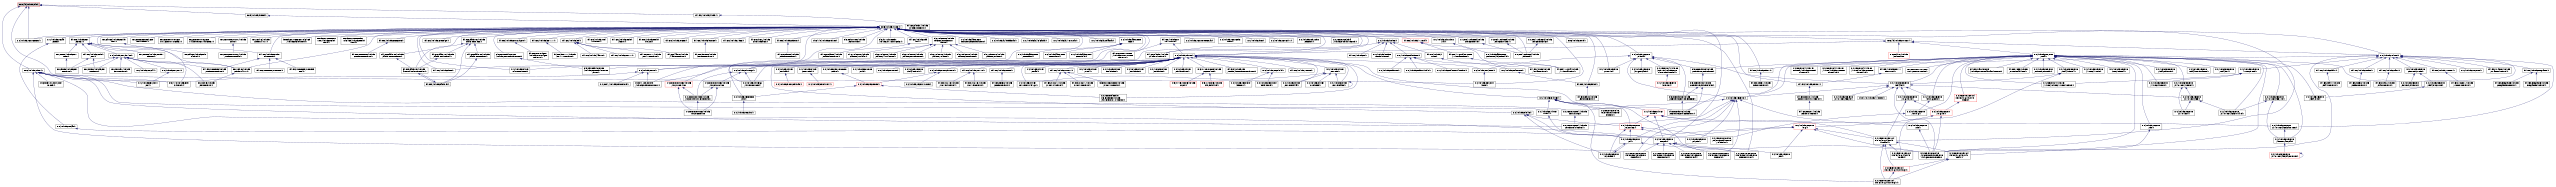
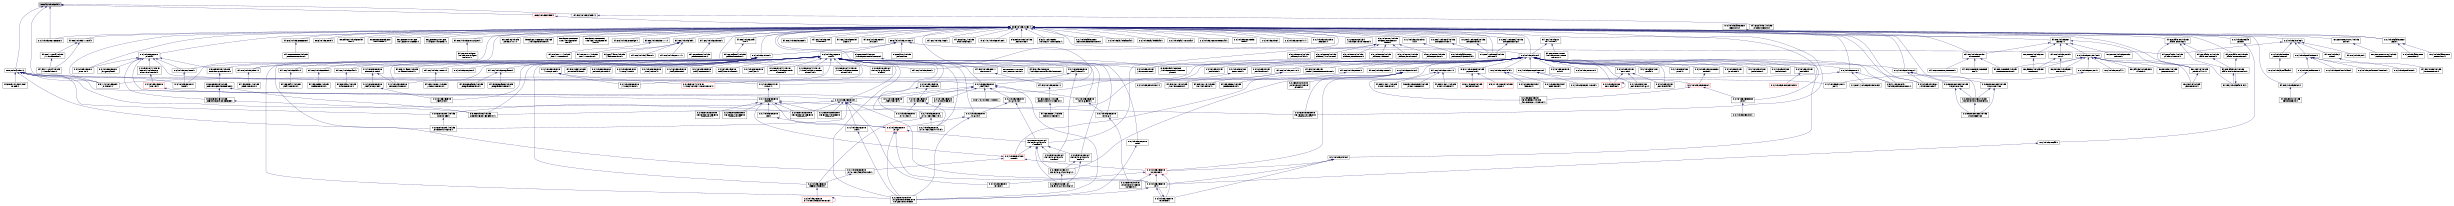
node "core/lib/include/cib.h": color red -> black
node "core/include/thread.h": color black -> red
edge "sys/include/net/gnrc /tcp/tcb.h" -> "core/include/mutex.h": removed
edge "sys/include/fs/spiffs_fs.h" -> "core/include/mutex.h": now "sys/include/fs/spiffs_fs.h" -> "sys/include/isrpipe /read_timeout.h"
node "cpu/esp_common/esp -wifi/congure_wifi_netdev.h": label "cpu/esp_common/esp -wifi/congure_wifi_netdev.h" -> "cpu/esp_common/esp -wifi/esp_wifi_netdev.h"
node "drivers/include/pn532.h": removed
node "drivers/include/kw41zrf.h": color red -> black
edge "sys/include/fido2/ctap /ctap_utils.h" -> "sys/include/fido2/ctap /ctap.h": reversed
edge "cpu/efm32/include/gpio _ll_arch.h" -> "cpu/efm32/include/periph _cpu.h": now "cpu/efm32/include/gpio _ll_arch.h" -> "sys/include/can/device.h"
node "drivers/dfplayer/include /dfplayer_params.h": removed
node "drivers/ltc4150/include /ltc4150_params.h": removed
node "drivers/kw41zrf/atxmega /kw41zrf_getset.h": label "drivers/kw41zrf/atxmega /kw41zrf_getset.h" -> "drivers/kw41zrf/include /kw41zrf_getset.h"
node "sys/arduino/include /spiport.hpp": color red -> black
node "core/include/mbox.h": label "core/include/mbox.h" -> "core/rcvbuf/mbox.h"
node "drivers/dfplayer/include /freqm_implementation.h": label "drivers/dfplayer/include /freqm_implementation.h" -> "drivers/dfplayer/include /dfplayer_implementation.h"
node "sys/include/net/gnrc /netif/ieee802154.h": added
node "drivers/ir_nec/include /ir_nrf_params.h": label "drivers/ir_nec/include /ir_nrf_params.h" -> "drivers/ir_nec/include /ir_nec_params.h"
edge "sys/include/ztimer /overhead.h" -> "sys/include/ztimer /convert.h": now "sys/include/ztimer /overhead.h" -> "sys/include/ztimer.h"
node "sys/cpp11-compat/include /riot/mutex.hpp": color red -> black
node "sys/include/benchmark.h": color red -> black
node "sys/include/ztimer /convert_frac.h": color black -> red
node "pkg/opendsme/include /opendsme/dsme_trickle.h": label "pkg/opendsme/include /opendsme/dsme_trickle.h" -> "pkg/opendsme/include /opendsme/dsme_settings.h"
node "sys/net/gnrc/link_layer /lwmac/include/lwmac_internal.h": color black -> red
edge "sys/include/net/gnrc /netif/lorawan.h" -> "sys/include/net/gnrc /lorawan.h": added
node "sys/net/gnrc/network _layer/ipv6/nib/_nib -slaac.h": color red -> black
edge "sys/include/net/gnrc /ipv6/nib.h" -> "sys/net/gnrc/network _layer/ipv6/nib/_nib -slaac.h": now "sys/include/net/gnrc /ipv6/nib.h" -> "sys/include/net/gnrc /netif.h"
edge "sys/include/net/gnrc /sixlowpan/frag/vrb.h" -> "sys/include/net/gnrc /sixlowpan/frag/rb.h": added
node "sys/include/net/gnrc /ipv6/nib.h": color red -> black
edge "sys/net/gnrc/network _layer/ipv6/nib/_nib -internal.h" -> "sys/include/evtimer _msg.h": reversed
edge "sys/include/net/gnrc /tcp.h" -> "sys/include/net/gnrc /ipv6.h": reversed
node "sys/net/gnrc/network _layer/ipv6/nib/_nib-6lr.h": color red -> black
edge "sys/net/gnrc/network _layer/ipv6/nib/_nib-6ln.h" -> "sys/net/gnrc/network _layer/ipv6/nib/_nib-6lr.h": reversed
